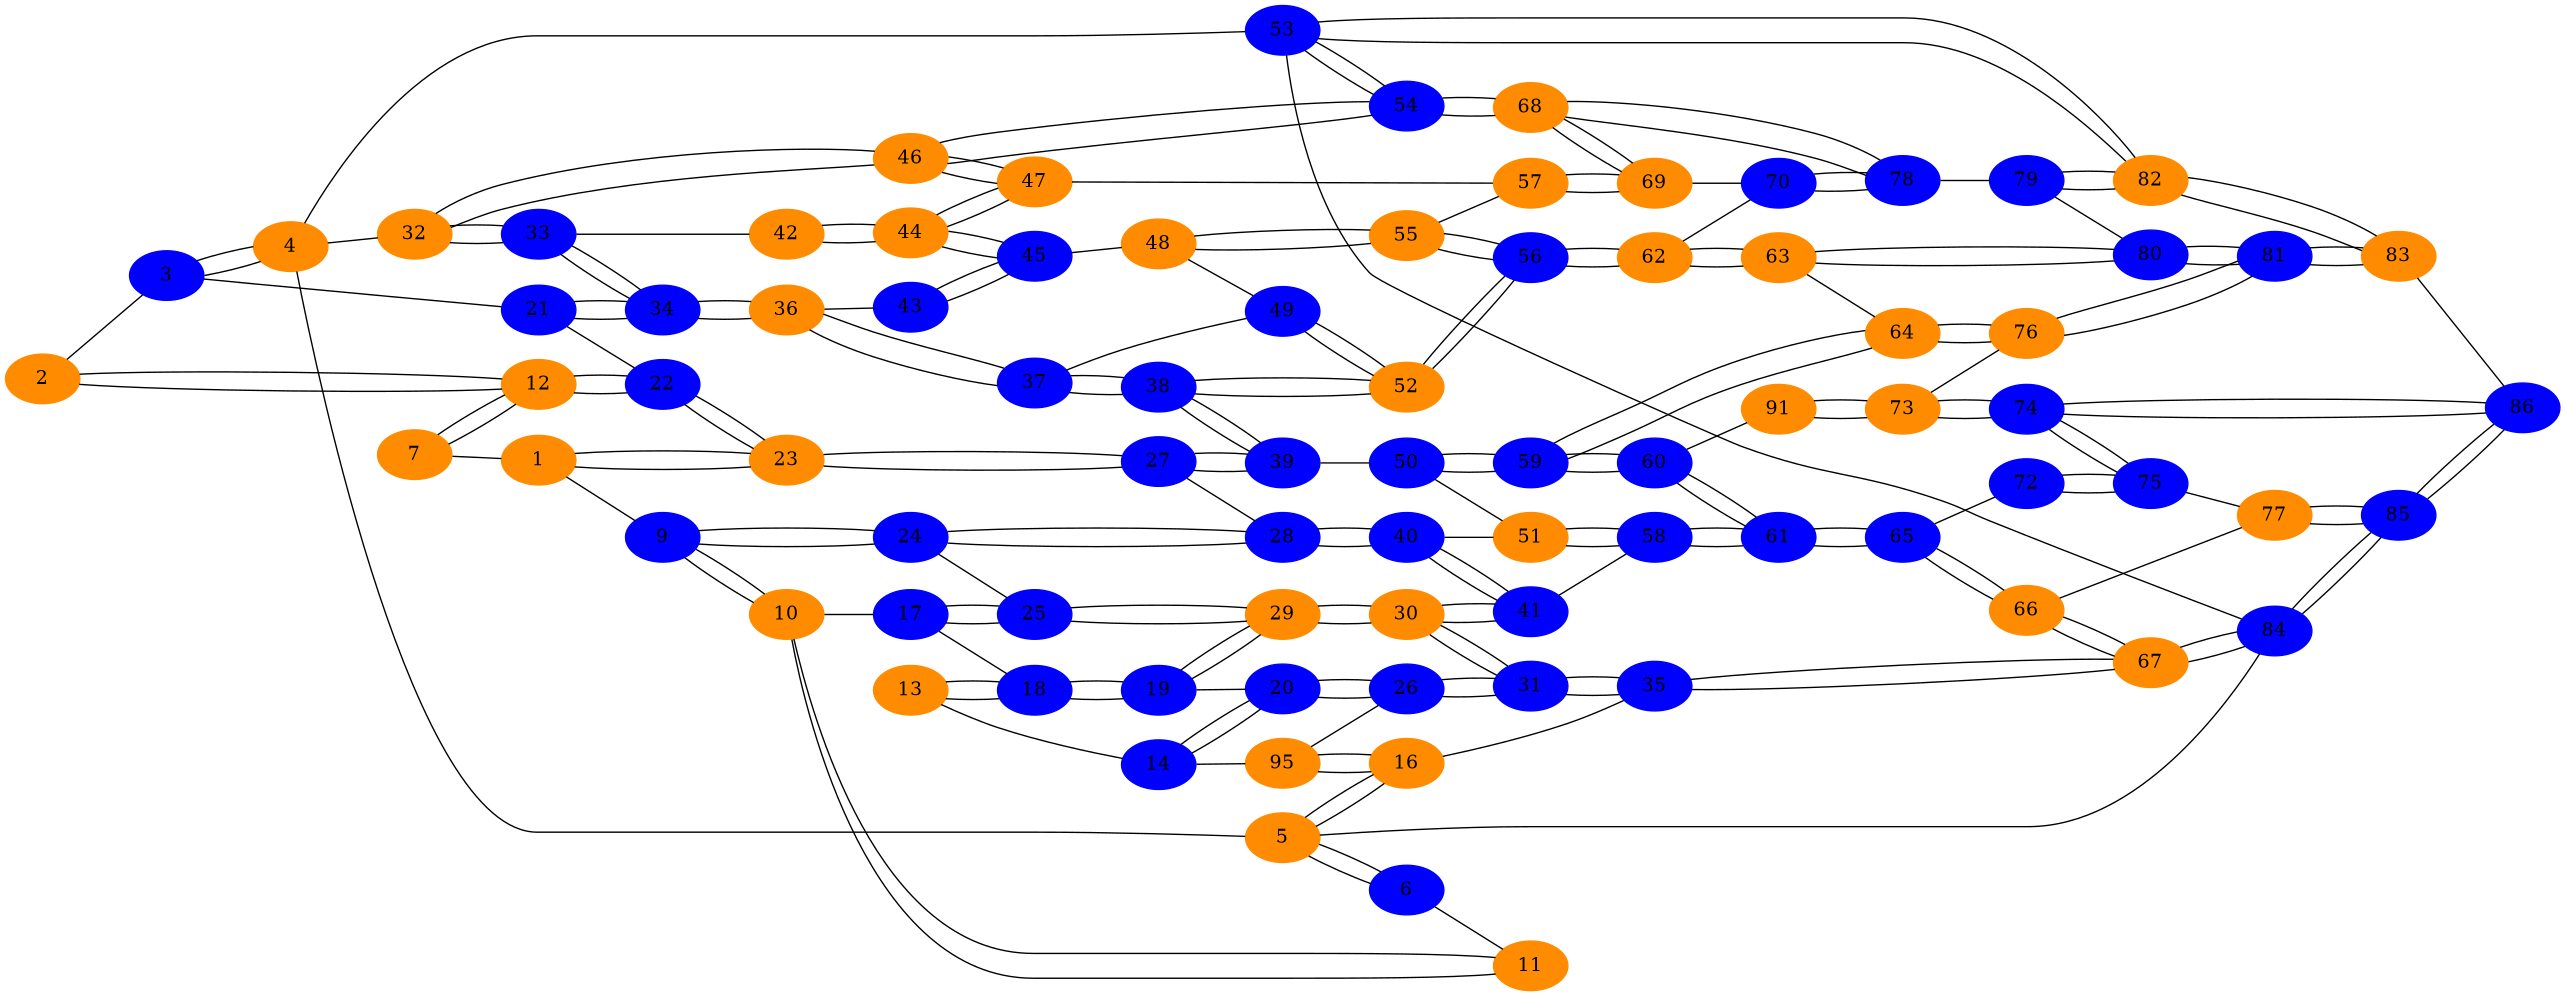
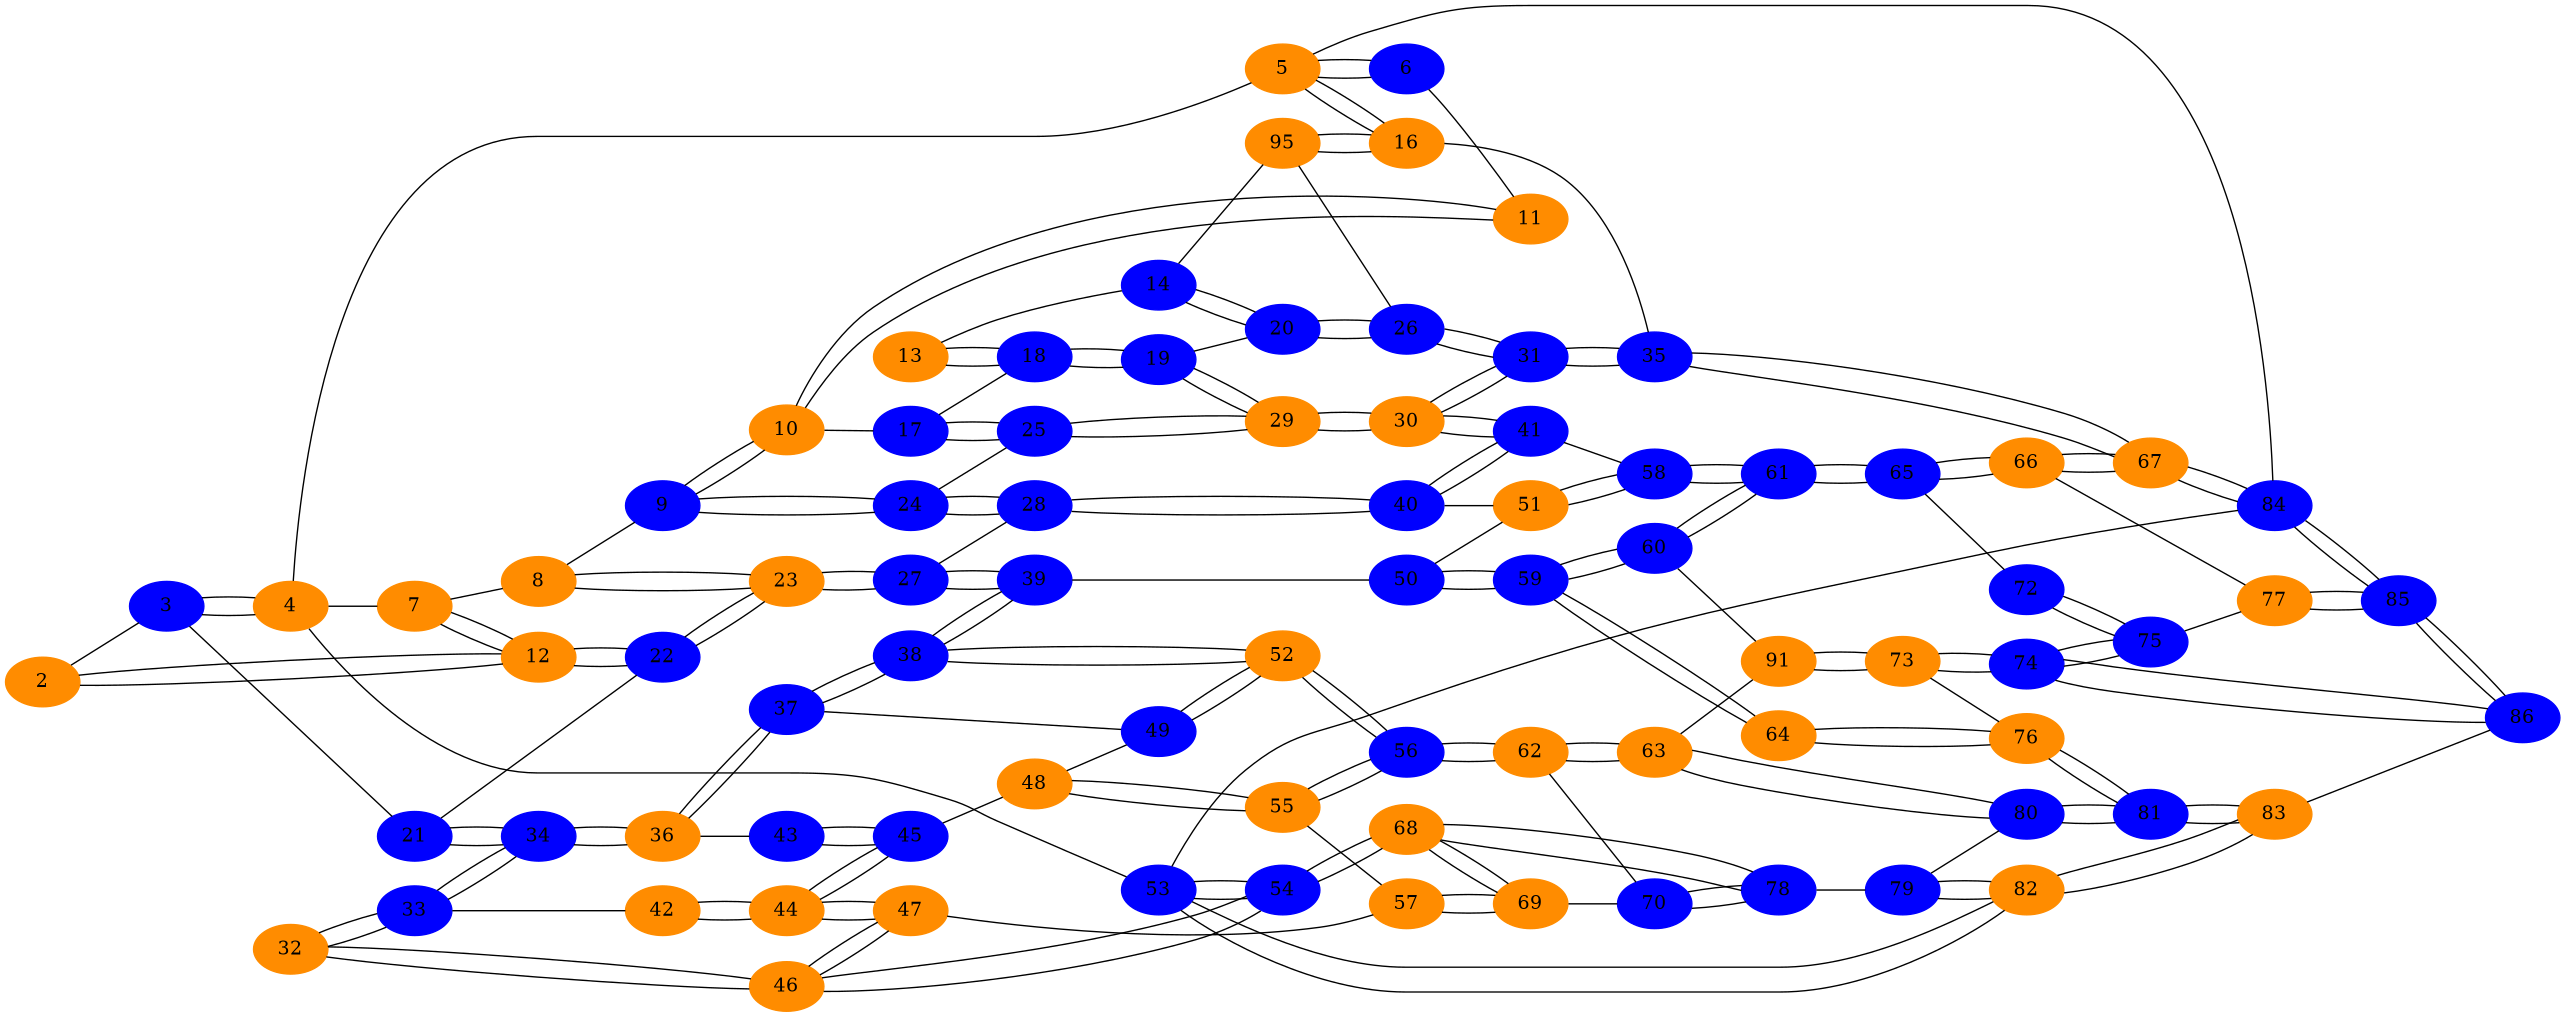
edge "32" -- "4": now "7" -- "4"
edge "63" -- "64": now "63" -- "91"
node "1": label "1" -> "8"
